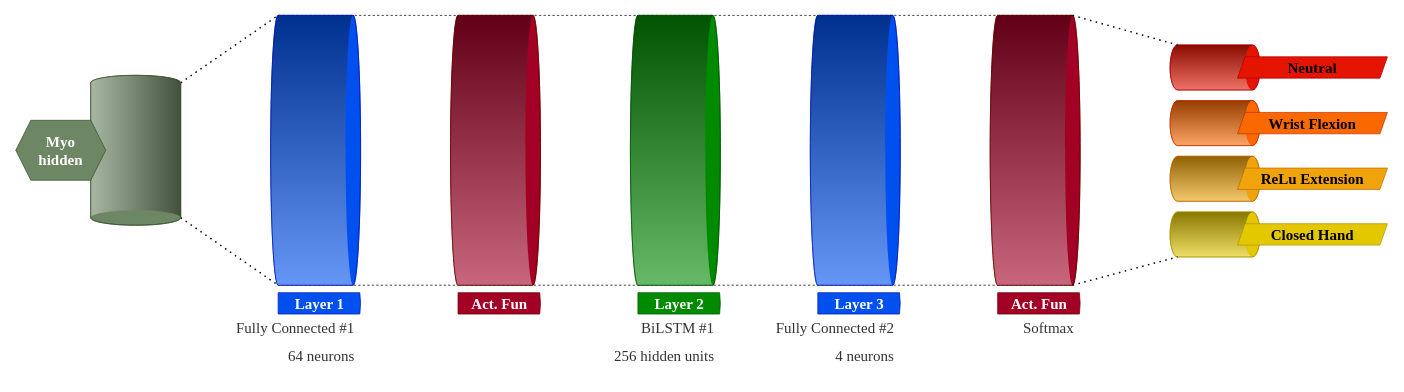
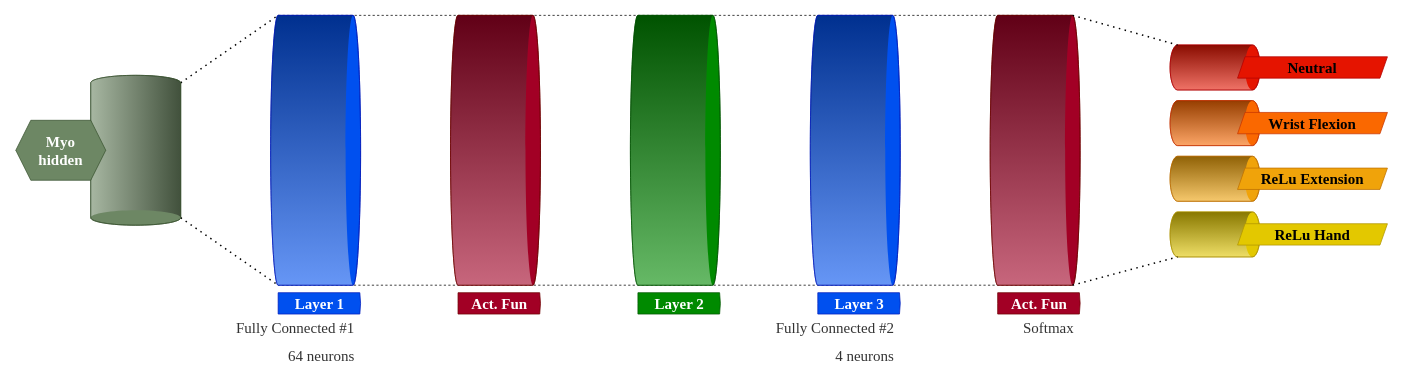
node "Closed Hand": label "Closed Hand" -> "ReLu Hand"
node "BiLSTM #1 256 hidden units": removed
